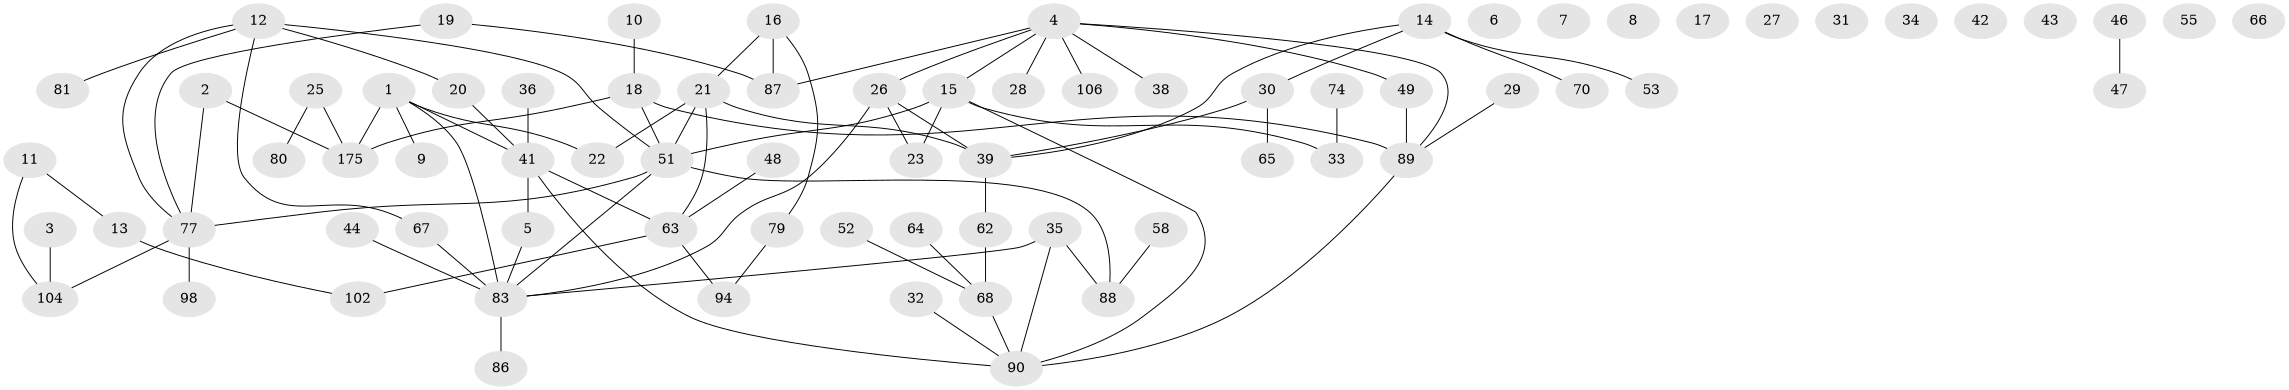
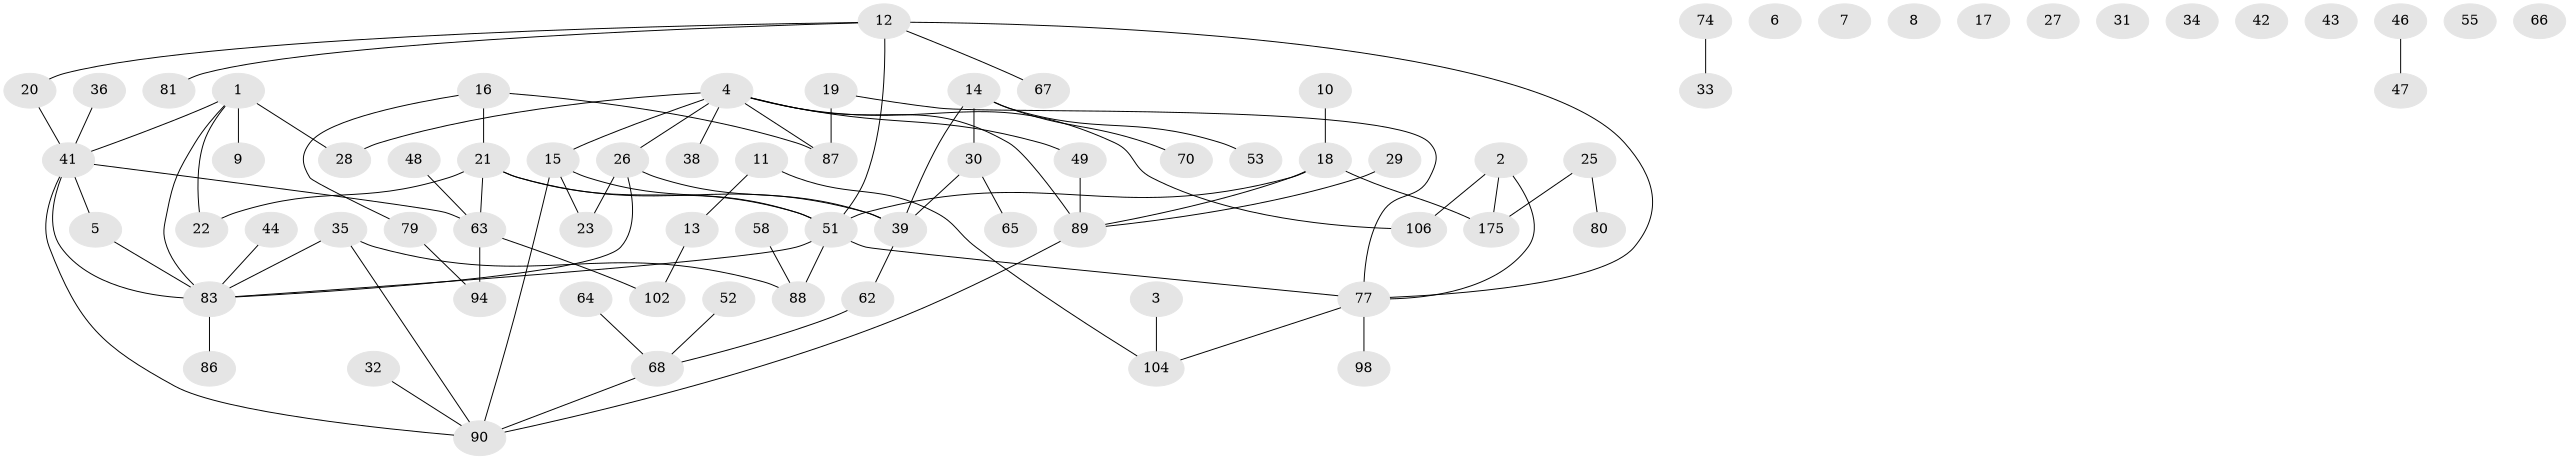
edge "1" -- "175": now "1" -- "28"
edge "15" -- "33": removed
edge "2" -- "106": added
edge "67" -- "83": now "41" -- "83"
